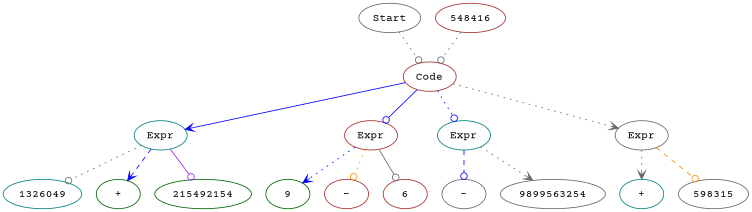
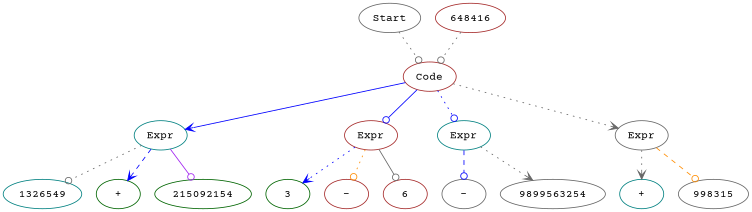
node "548416": label "548416" -> "648416"
node "1326049": label "1326049" -> "1326549"
node "215492154": label "215492154" -> "215092154"
node "9": label "9" -> "3"
node "598315": label "598315" -> "998315"
